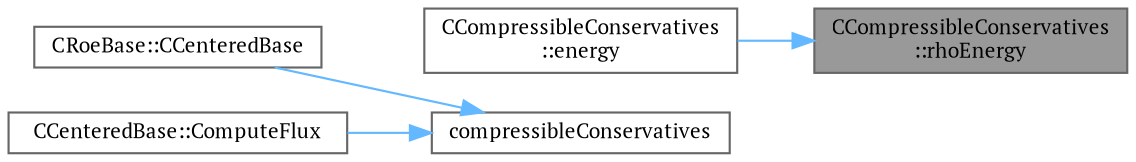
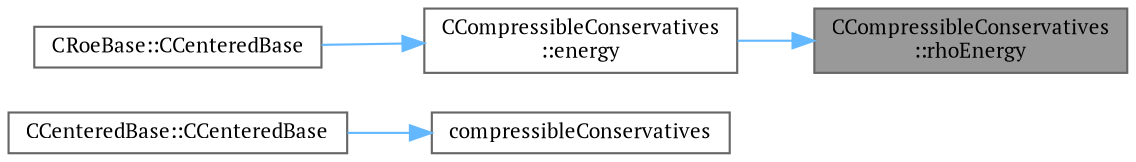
edge "CRoeBase::CCenteredBase" -> "compressibleConservatives": now "CRoeBase::CCenteredBase" -> "CCompressibleConservatives ::energy"
node "CCenteredBase::ComputeFlux": label "CCenteredBase::ComputeFlux" -> "CCenteredBase::CCenteredBase"
